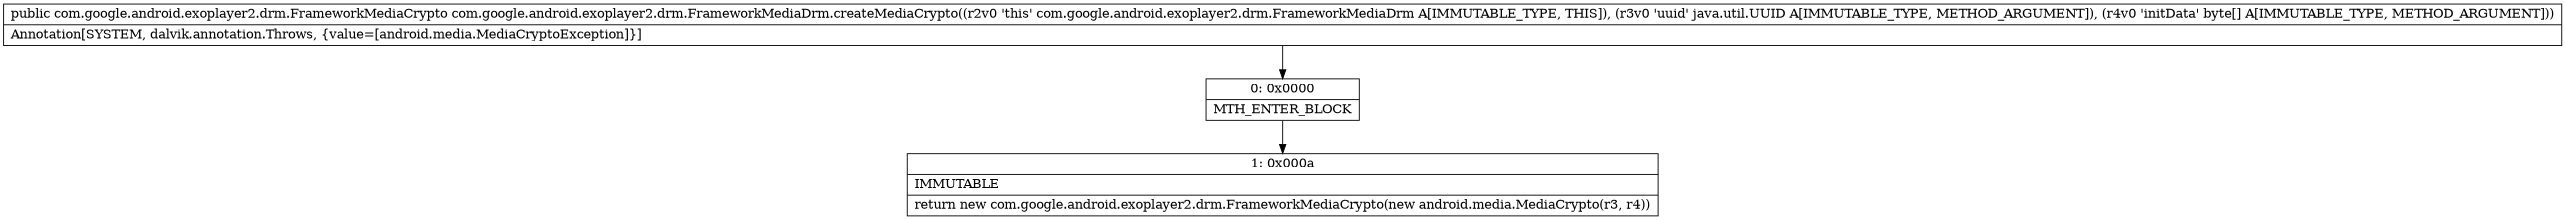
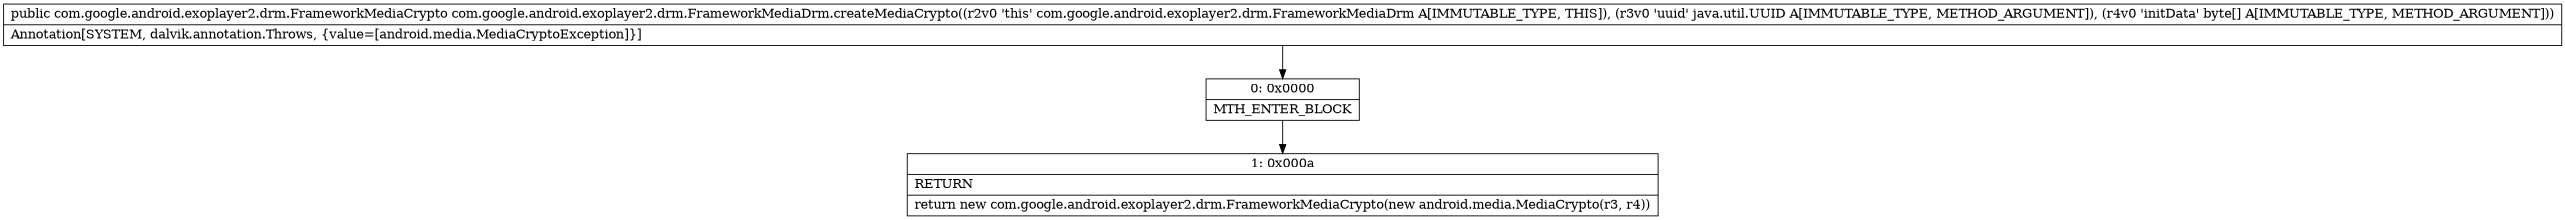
node "1: 0x000a": text "IMMUTABLE" -> "RETURN"
